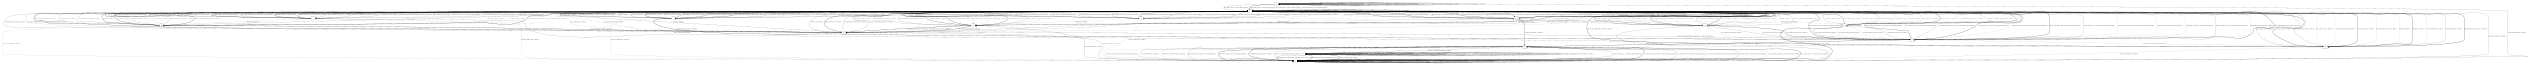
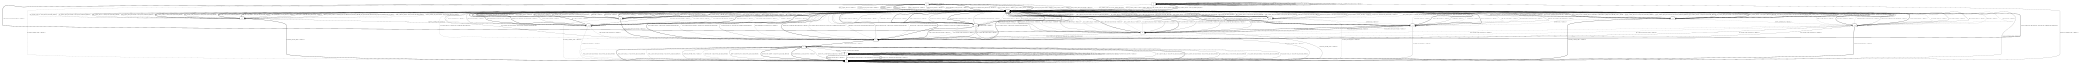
edge "s3" -> "s8": removed, label "CERTIFICATE / TIMEOUT"
edge "s13" -> "s6": now "s13" -> "s2"
edge "s5" -> "s14": reversed
edge "s3" -> "s2": style dashed -> bold
